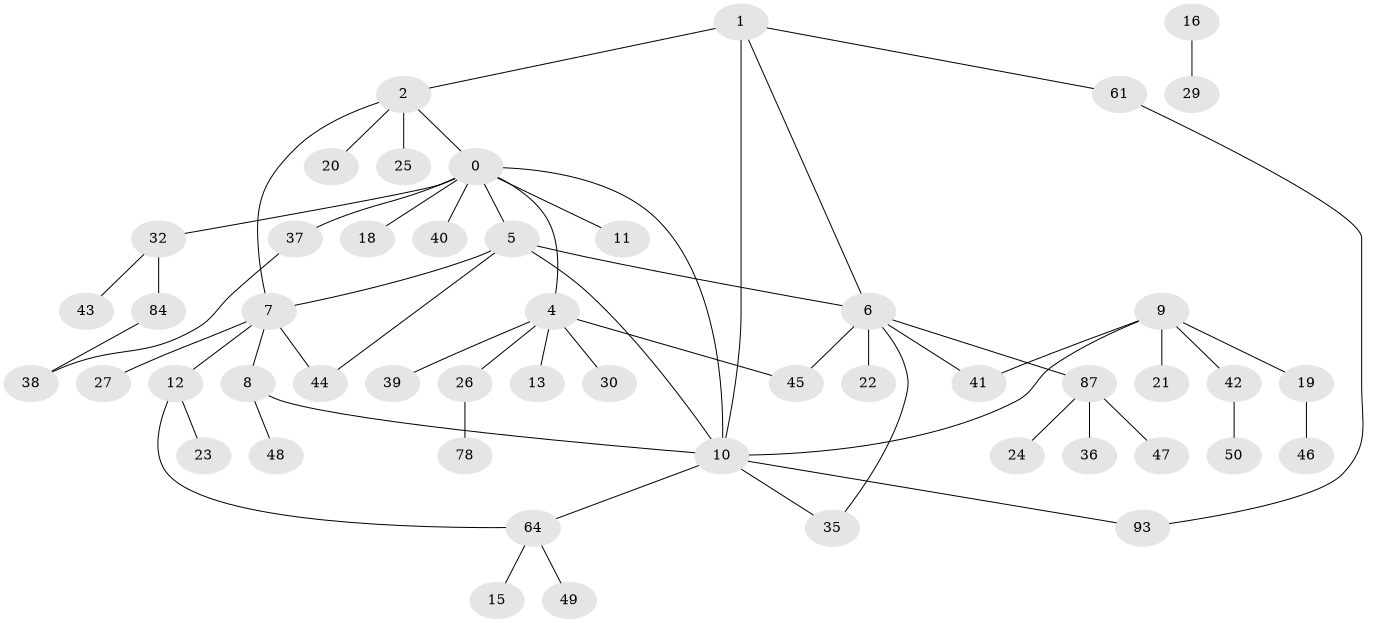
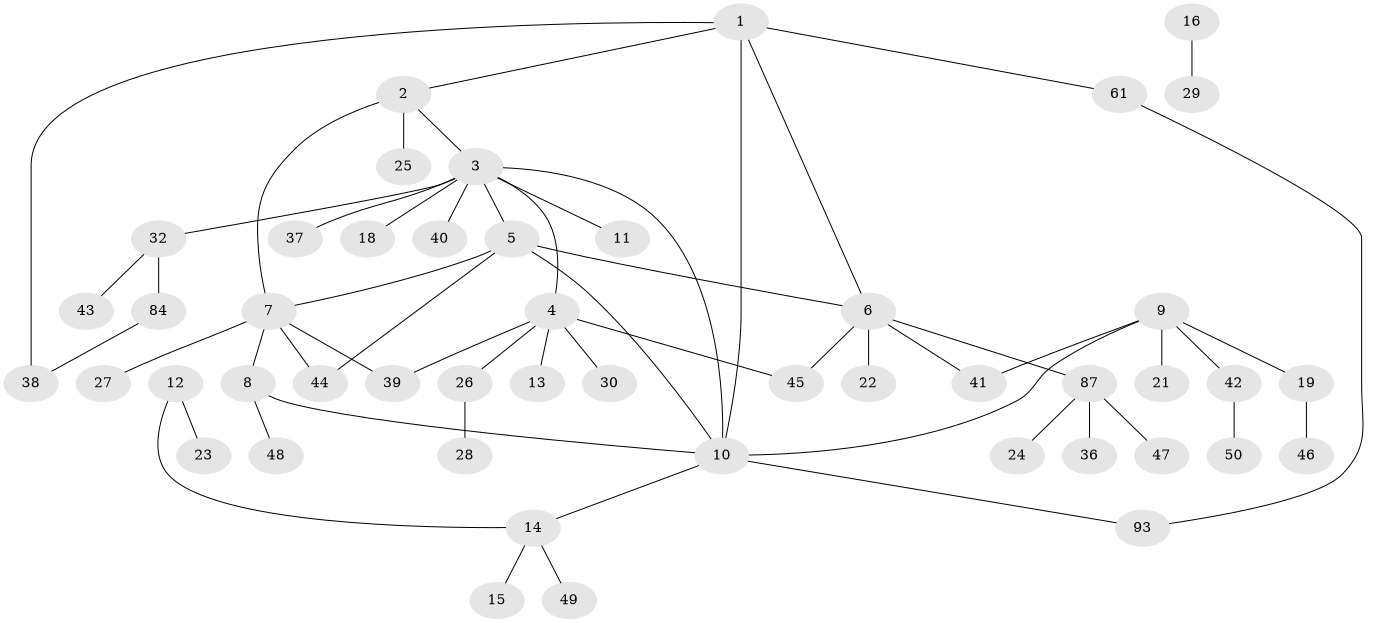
node "20": removed
node "0": label "0" -> "3"
edge "37" -- "38": now "1" -- "38"
edge "7" -- "12": now "7" -- "39"
node "78": label "78" -> "28"
node "64": label "64" -> "14"
node "35": removed
